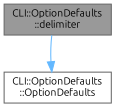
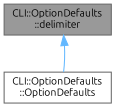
edge "CLI::OptionDefaults ::delimiter" -> "CLI::OptionDefaults ::OptionDefaults": reversed
